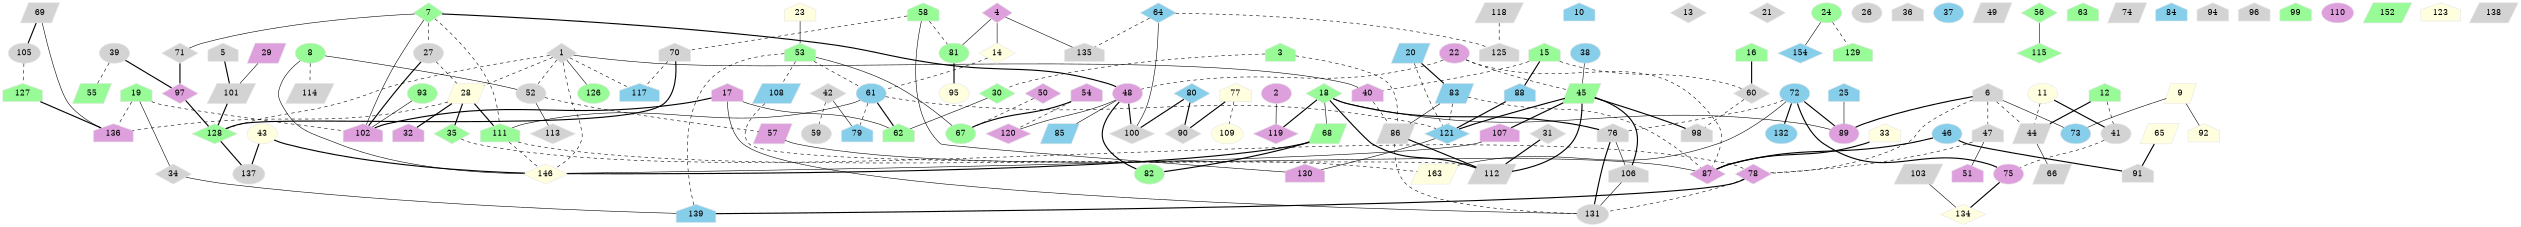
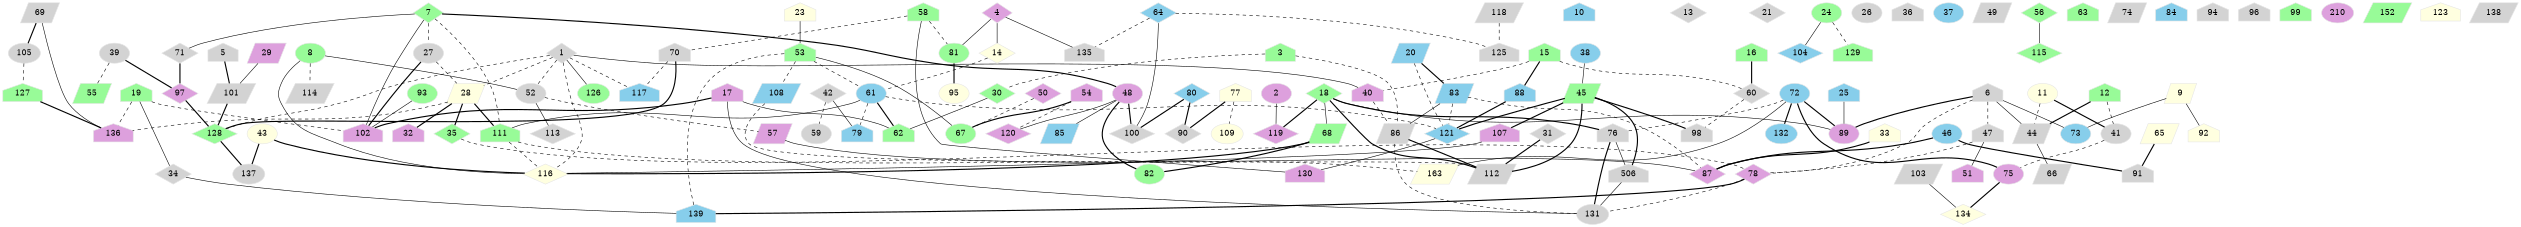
node "110": label "110" -> "210"
node "22": removed
node "154": label "154" -> "104"
edge "6" -- "44": style dashed -> solid
node "146": label "146" -> "116"
node "106": label "106" -> "506"
